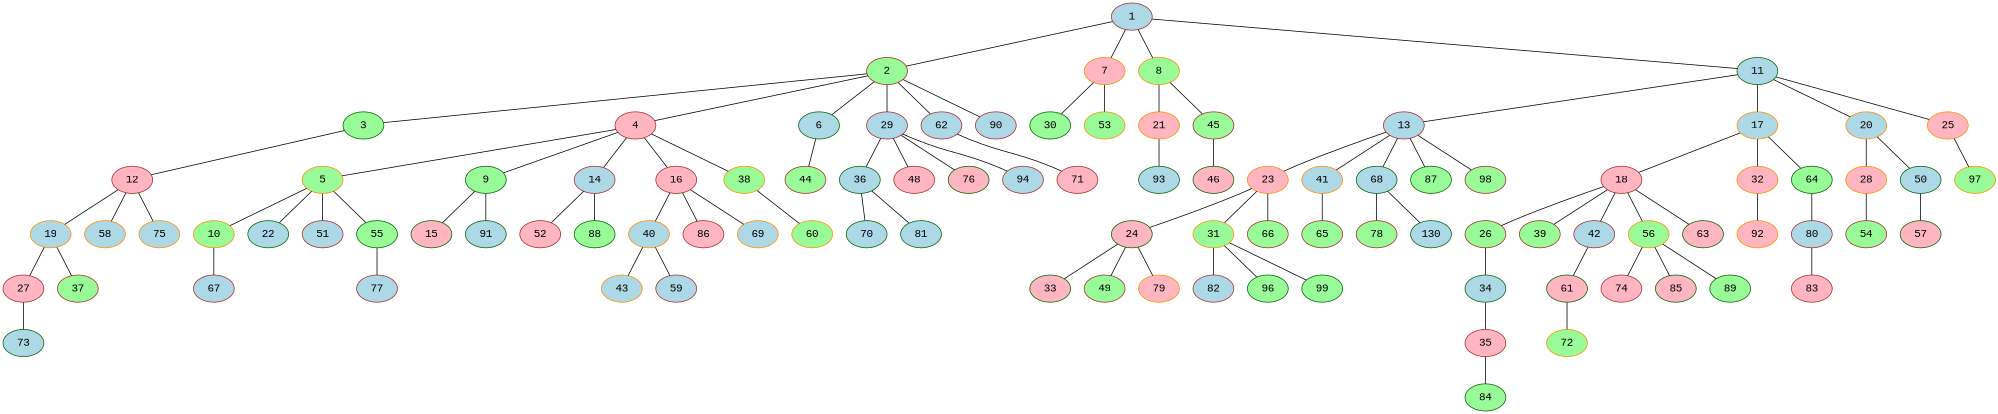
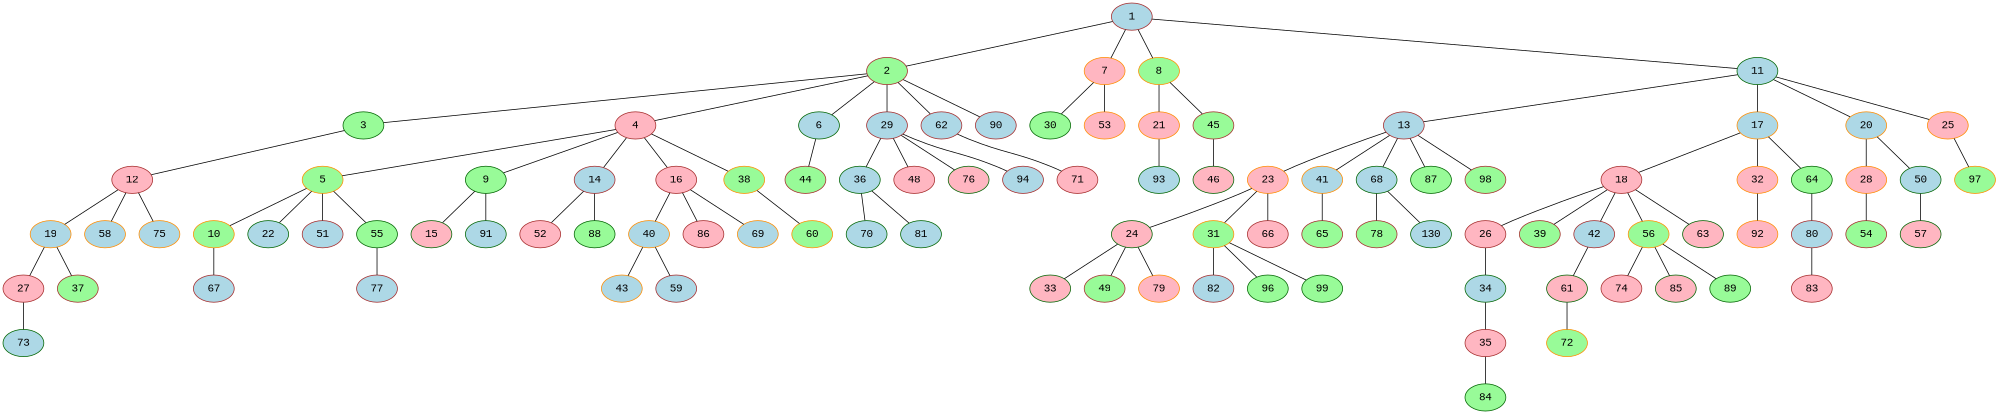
node "53": fillcolor palegreen -> lightpink
node "66": fillcolor palegreen -> lightpink
node "26": fillcolor palegreen -> lightpink
